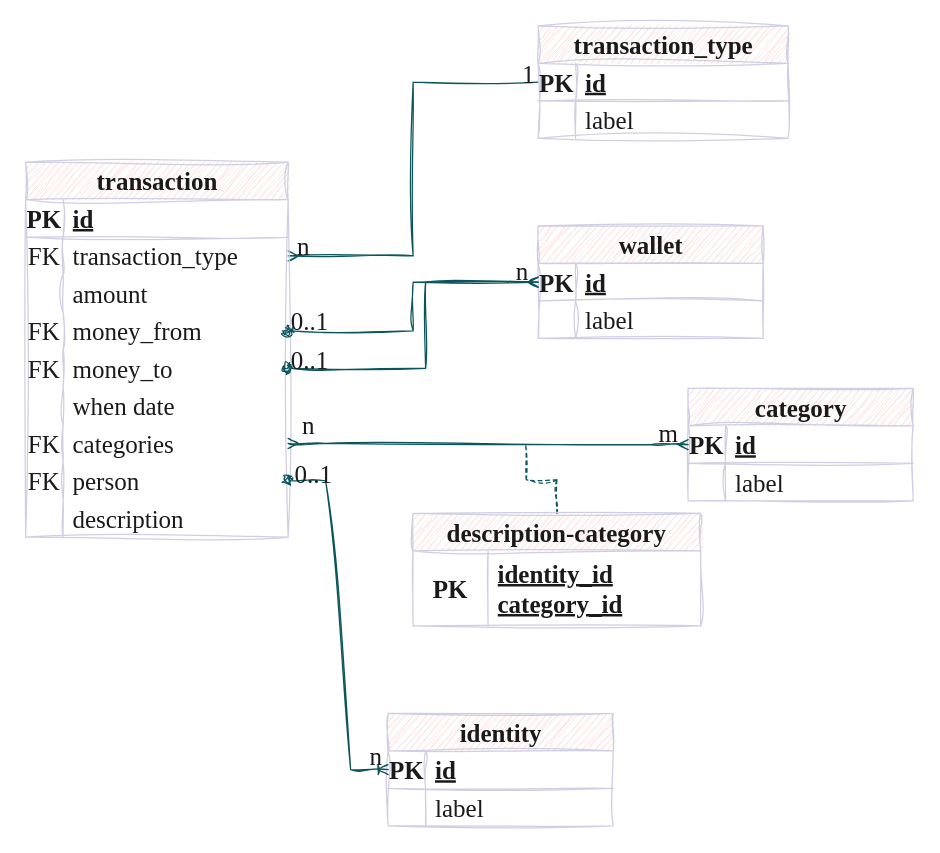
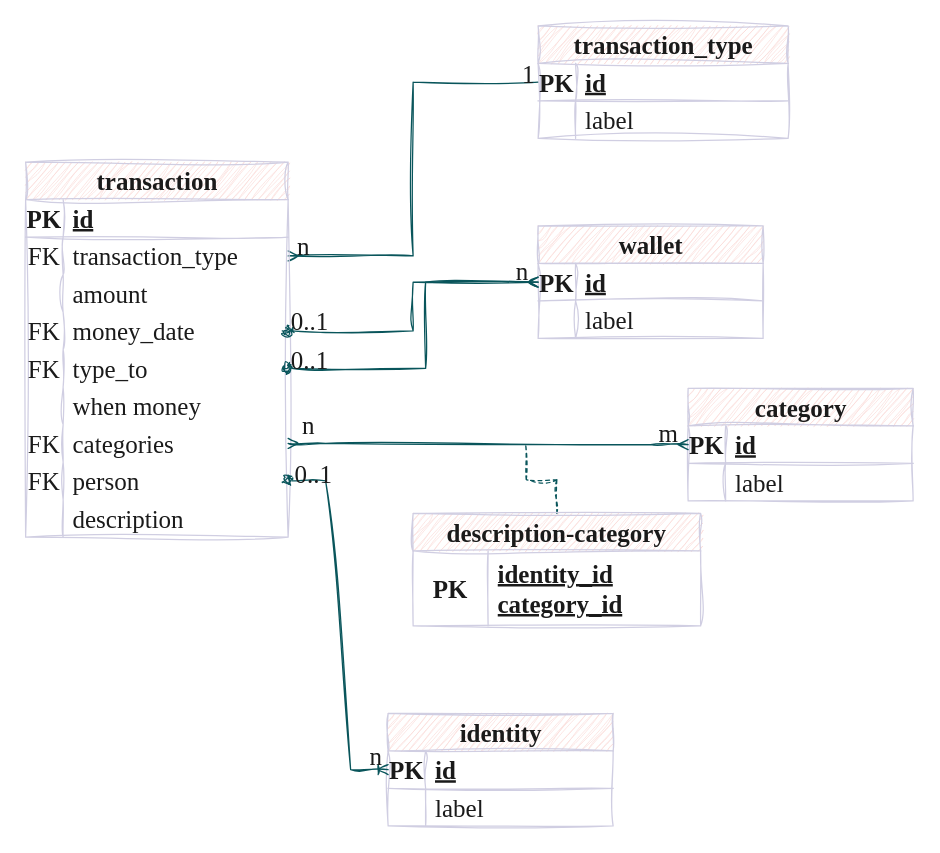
node "money_from": label "money_from" -> "money_date"
node "money_to": label "money_to" -> "type_to"
node "when date": label "when date" -> "when money"
